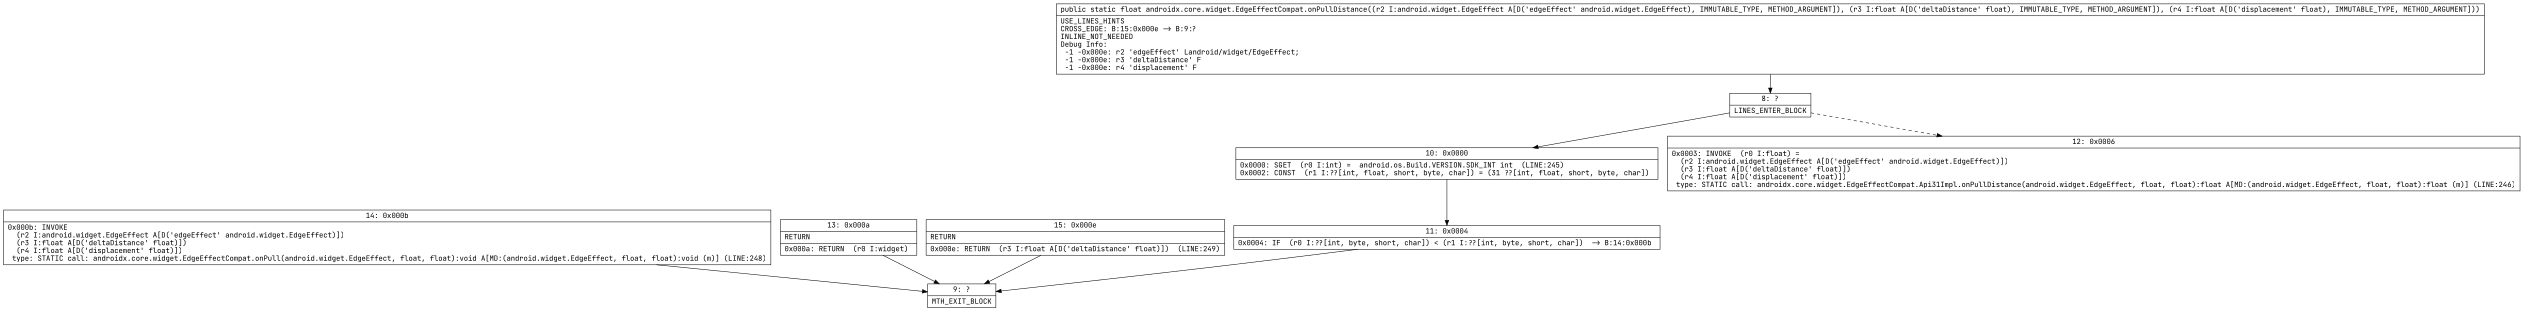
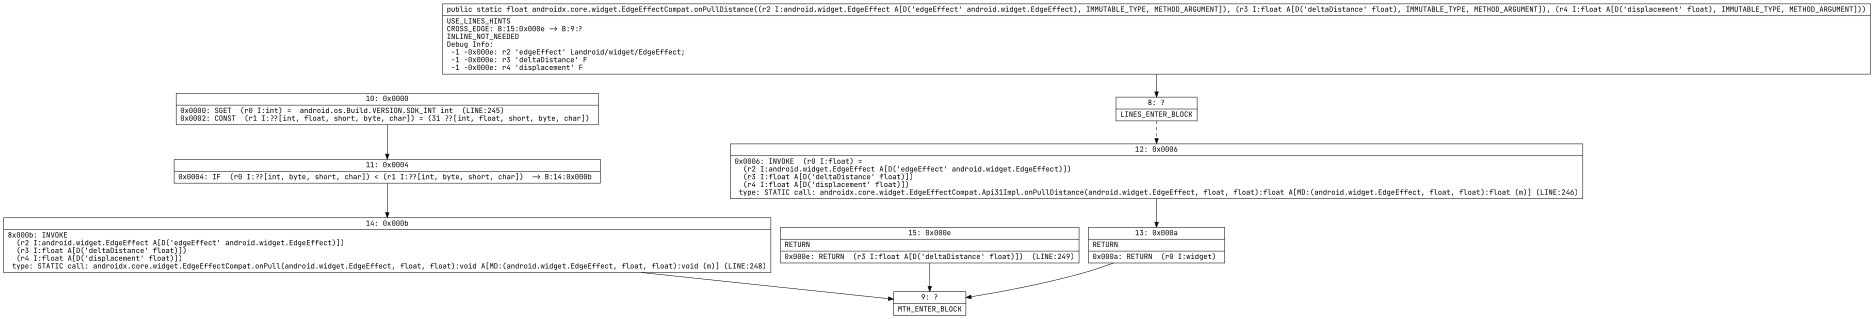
edge "8: ?" -> "10: 0x0000": removed
node "12: 0x0006": text "0x0003: INVOKE  (r0 I:float) =" -> "0x0006: INVOKE  (r0 I:float) ="
edge "12: 0x0006" -> "13: 0x000a": added
node "14: 0x000b": text "0x000b: INVOKE" -> "8x000b: INVOKE"
edge "11: 0x0004" -> "9: ?": now "11: 0x0004" -> "14: 0x000b"
node "9: ?": text "MTH_EXIT_BLOCK" -> "MTH_ENTER_BLOCK"
